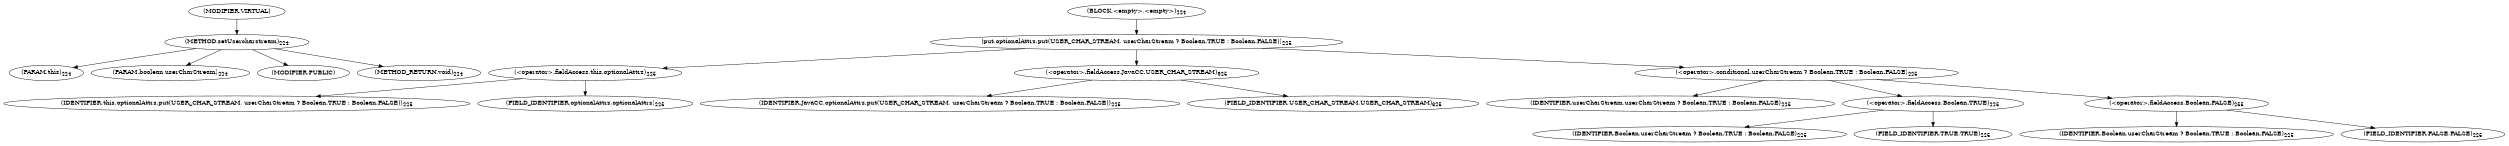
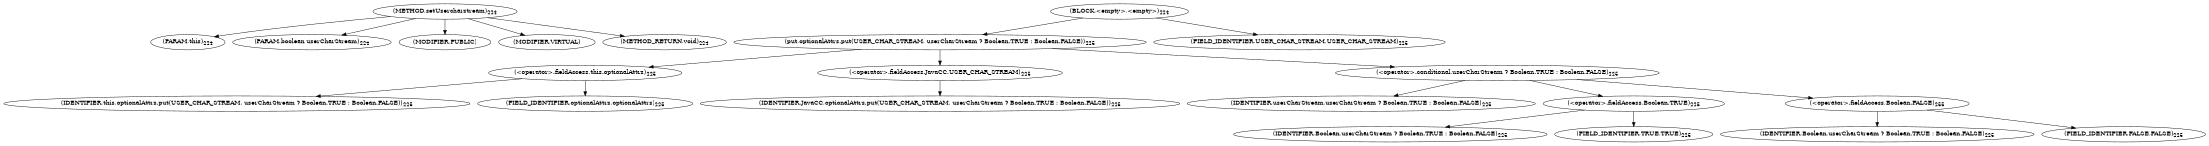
edge "(MODIFIER,VIRTUAL)" -> "(METHOD,setUsercharstream)": reversed
node "(<operator>.fieldAccess,JavaCC.USER_CHAR_STREAM)": text "925" -> "225"
edge "(<operator>.fieldAccess,JavaCC.USER_CHAR_STREAM)" -> "(FIELD_IDENTIFIER,USER_CHAR_STREAM,USER_CHAR_STREAM)": now "(BLOCK,<empty>,<empty>)" -> "(FIELD_IDENTIFIER,USER_CHAR_STREAM,USER_CHAR_STREAM)"
node "(FIELD_IDENTIFIER,USER_CHAR_STREAM,USER_CHAR_STREAM)": text "625" -> "225"
